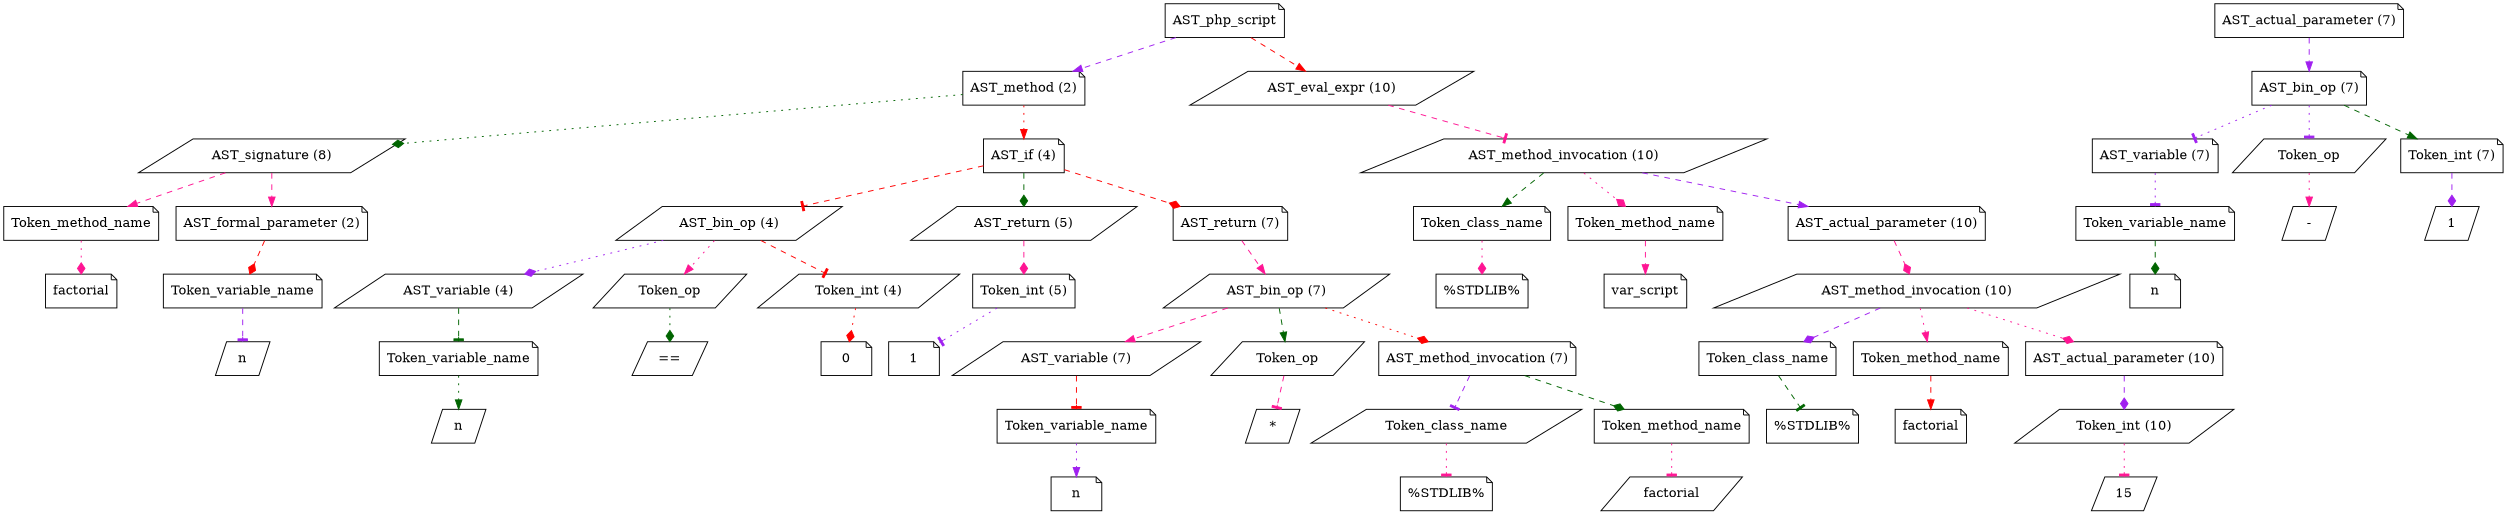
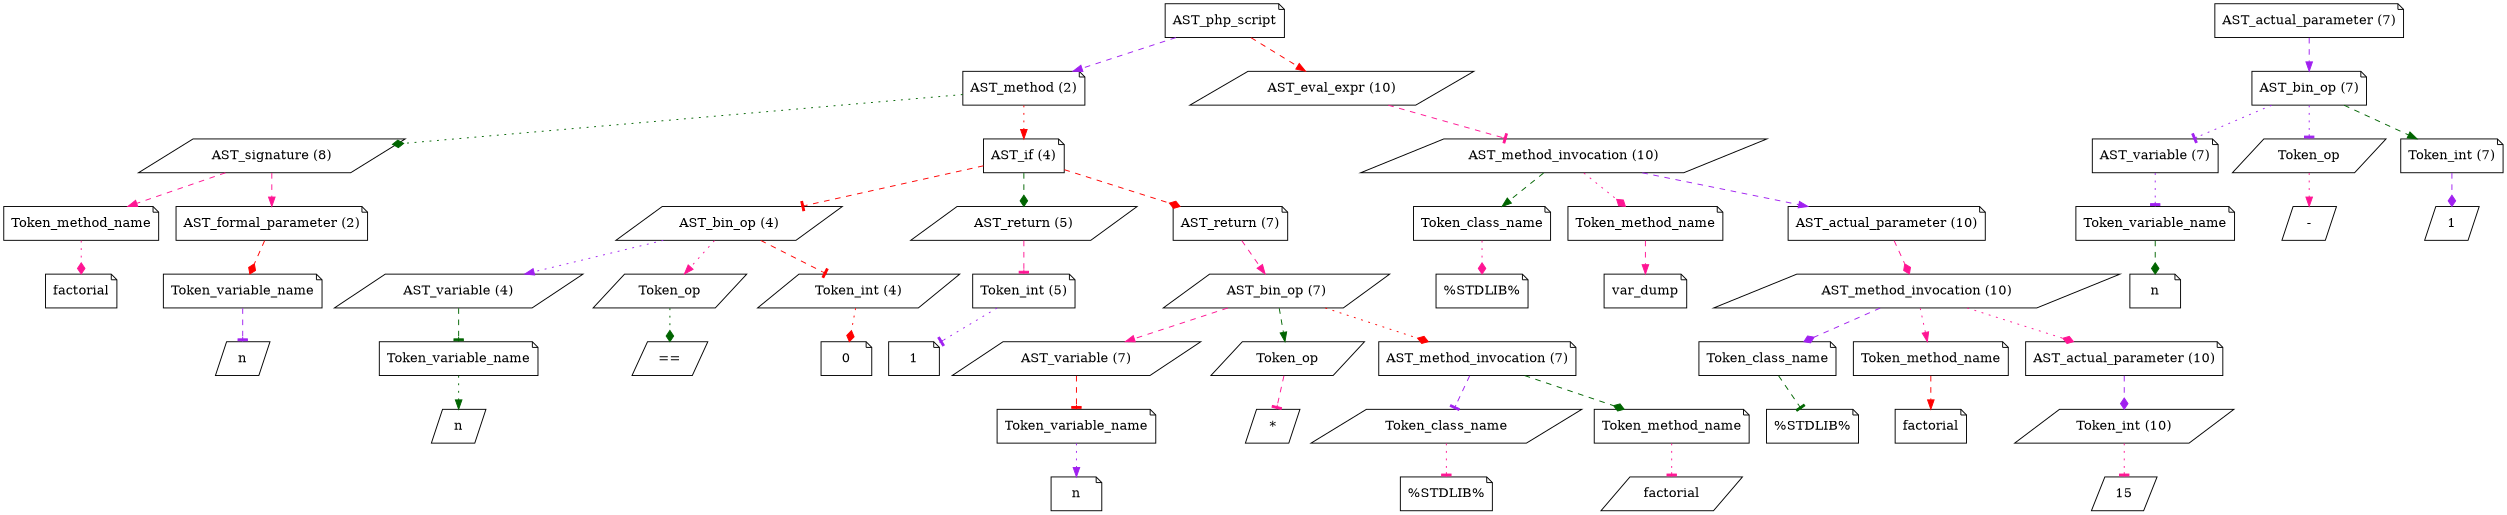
edge "AST_return (5)" -> "Token_int (5)": arrowhead diamond -> tee
edge "AST_bin_op (4)" -> "AST_variable (4)": arrowhead diamond -> normal
node "var_script": label "var_script" -> "var_dump"
